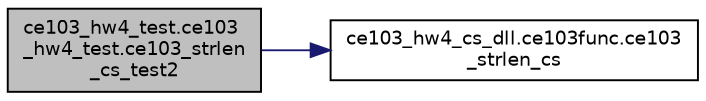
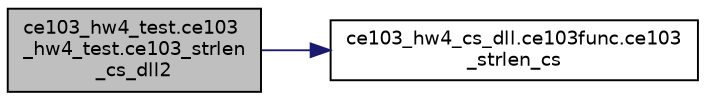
node "ce103_hw4_test.ce103 _hw4_test.ce103_strlen _cs_test2": label "ce103_hw4_test.ce103 _hw4_test.ce103_strlen _cs_test2" -> "ce103_hw4_test.ce103 _hw4_test.ce103_strlen _cs_dll2"
